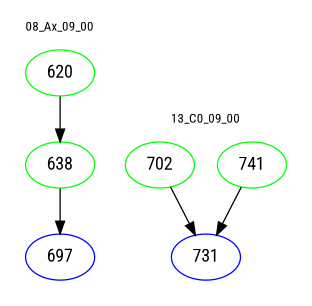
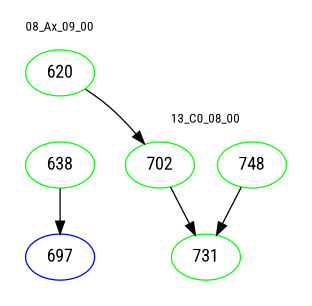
edge "620" -> "638": now "620" -> "702"
cluster "13_C0_09_00": label "13_C0_09_00" -> "13_C0_08_00"
node "741": label "741" -> "748"
node "731": color blue -> green
